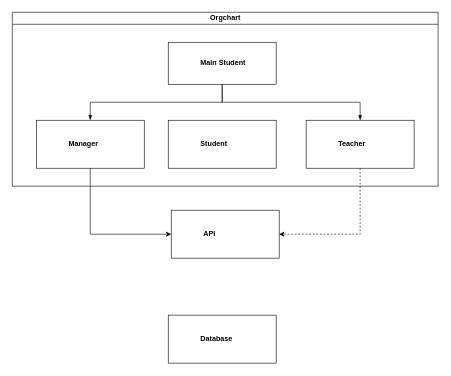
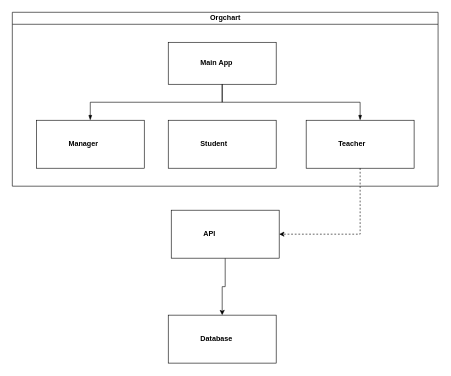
node "Main Student": label "Main Student" -> "Main App"
edge "Manager" -> "API": removed
edge "API" -> "Database": added
